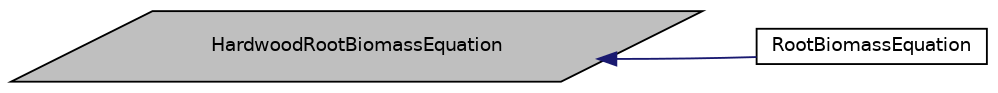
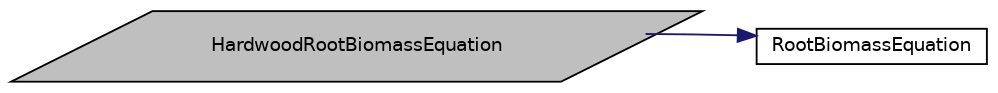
edge "RootBiomassEquation" -> "HardwoodRootBiomassEquation": reversed
